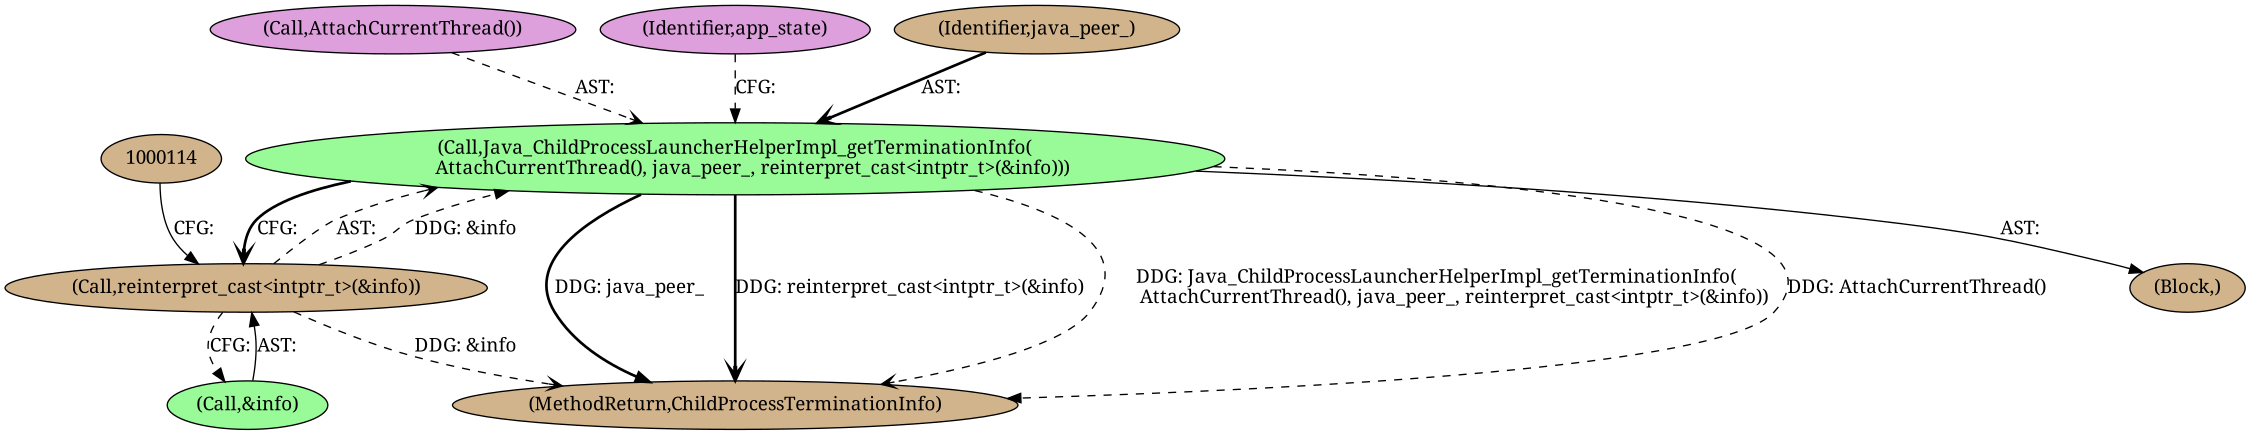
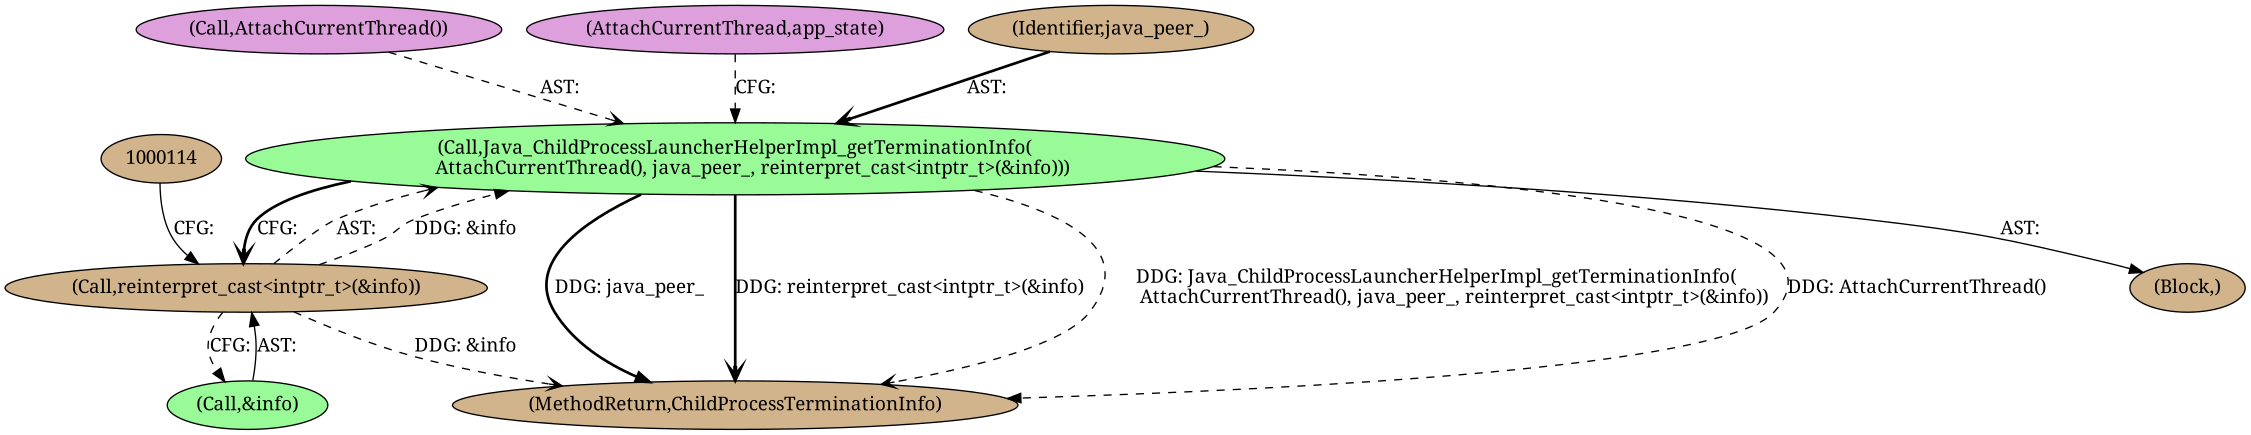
node "(Identifier,app_state)": label "(Identifier,app_state)" -> "(AttachCurrentThread,app_state)"
